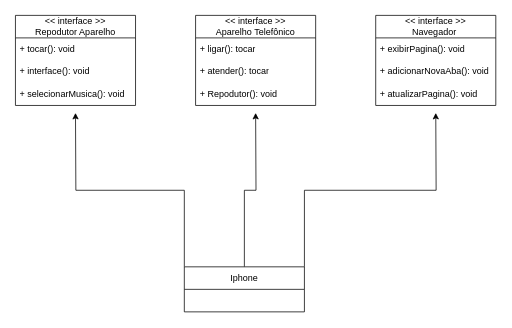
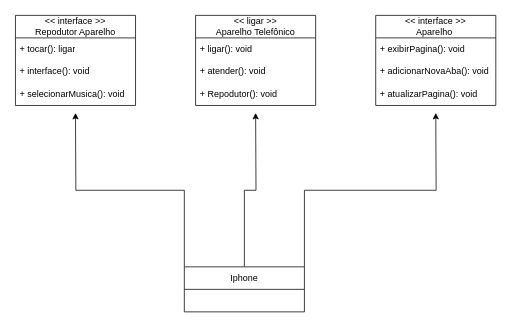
node "<< interface >> Aparelho Telefônico": label "<< interface >> Aparelho Telefônico" -> "<< ligar >> Aparelho Telefônico"
node "<< interface >> Navegador": label "<< interface >> Navegador" -> "<< interface >> Aparelho"
node "+ tocar(): void": label "+ tocar(): void" -> "+ tocar(): ligar"
node "+ ligar(): tocar": label "+ ligar(): tocar" -> "+ ligar(): void"
node "+ atender(): tocar": label "+ atender(): tocar" -> "+ atender(): void"
